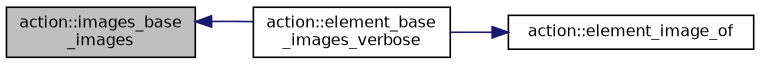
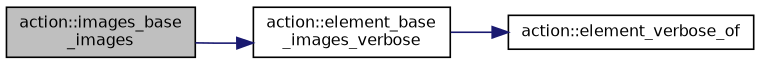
edge "action::element_base _images_verbose" -> "action::images_base _images": reversed
node "action::element_image_of": label "action::element_image_of" -> "action::element_verbose_of"
